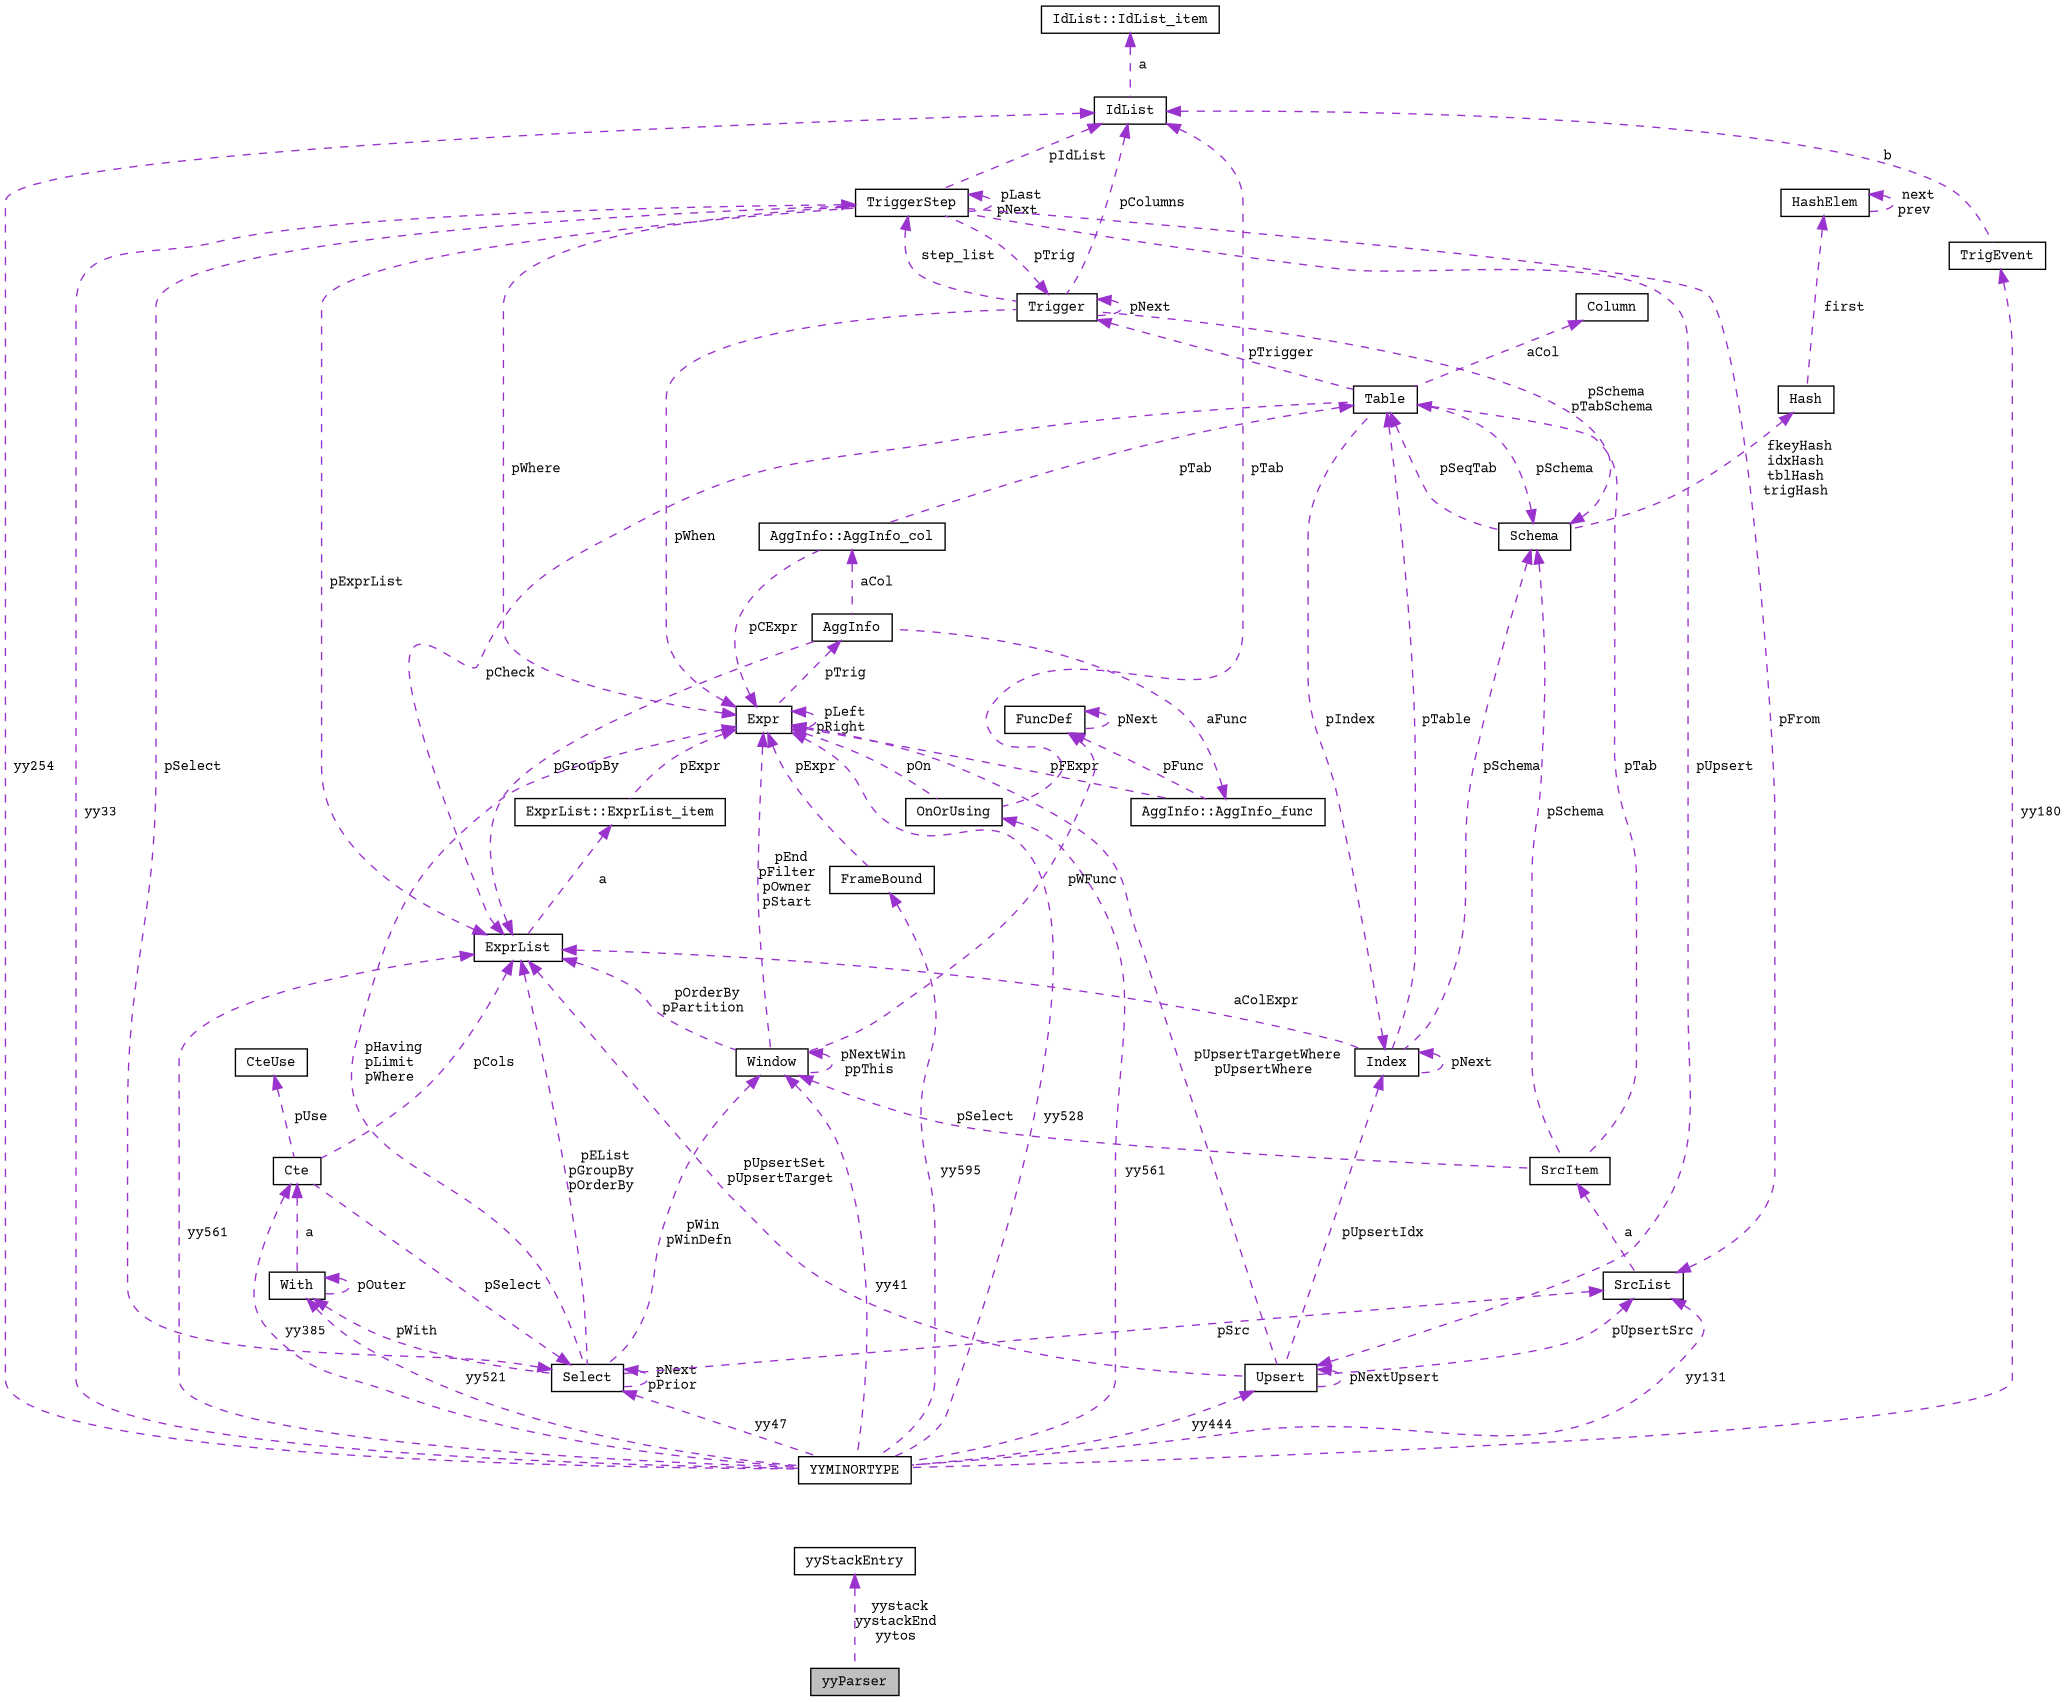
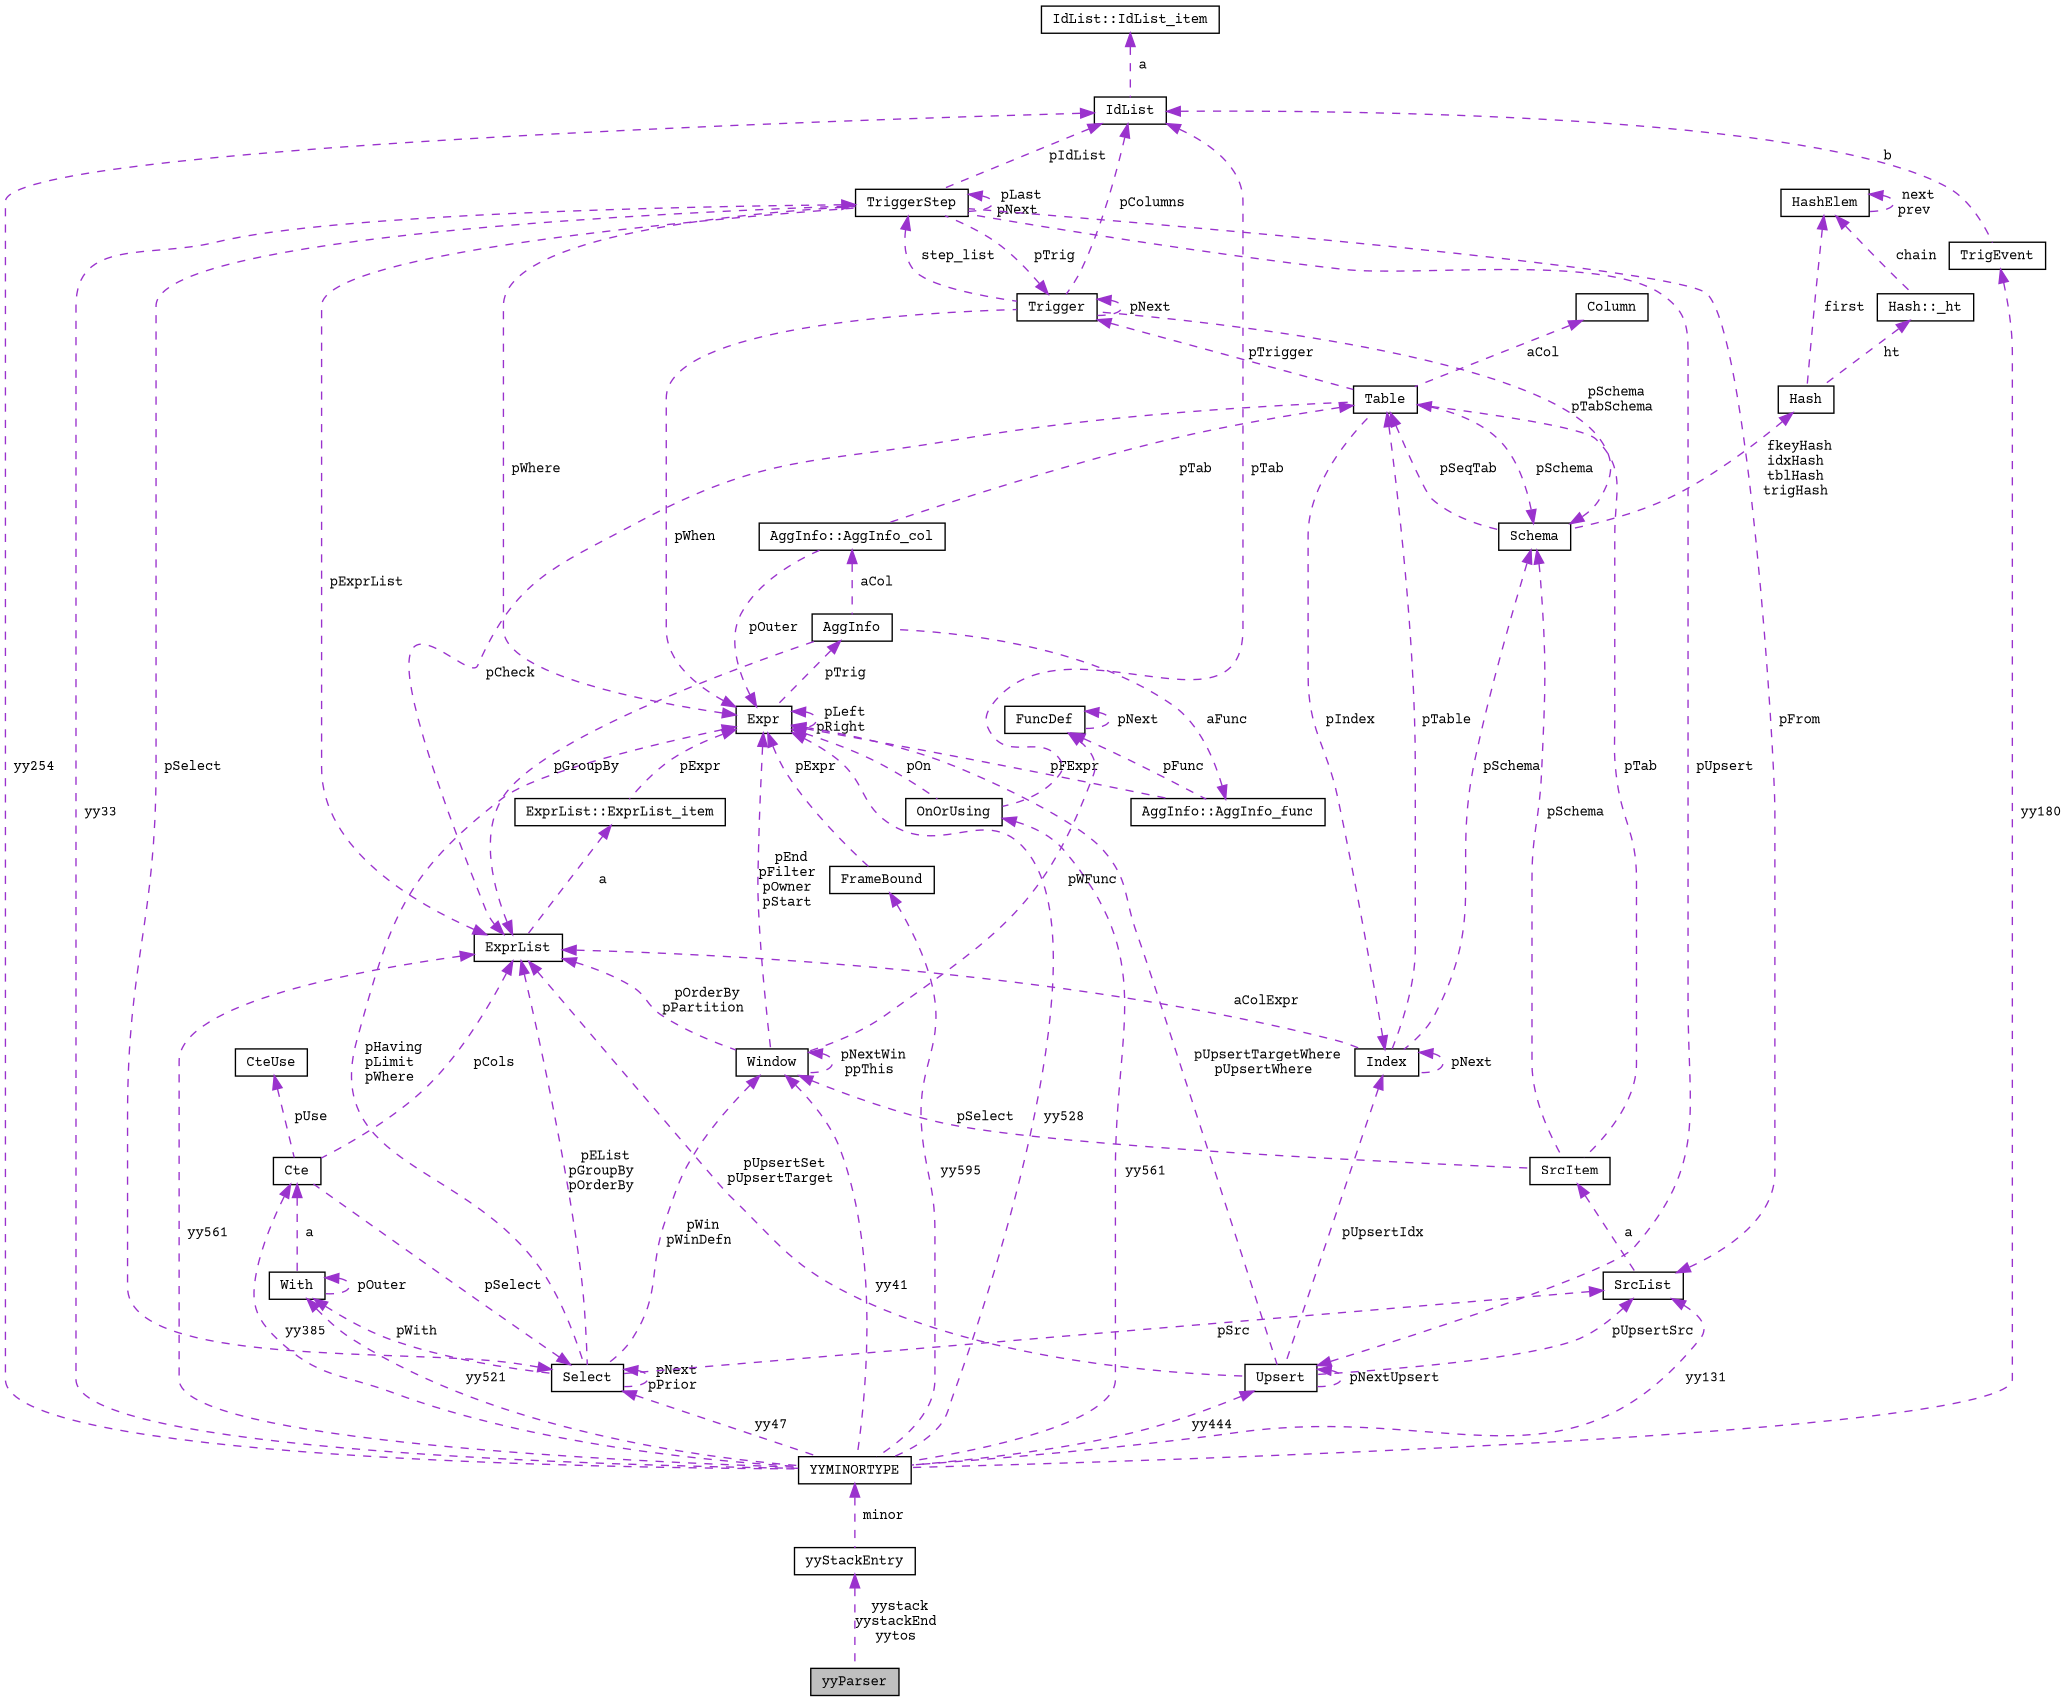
node "Hash::_ht": added
edge "AggInfo::AggInfo_col" -> "Expr": label " pCExpr" -> " pOuter"
edge "yyStackEntry" -> "YYMINORTYPE": added, label "minor"
